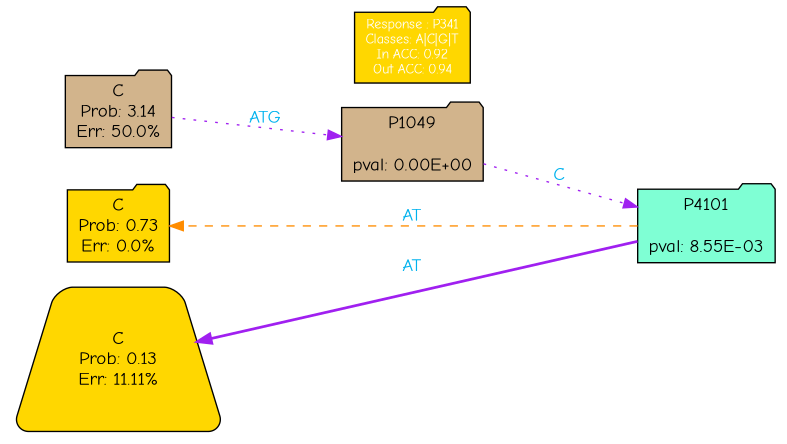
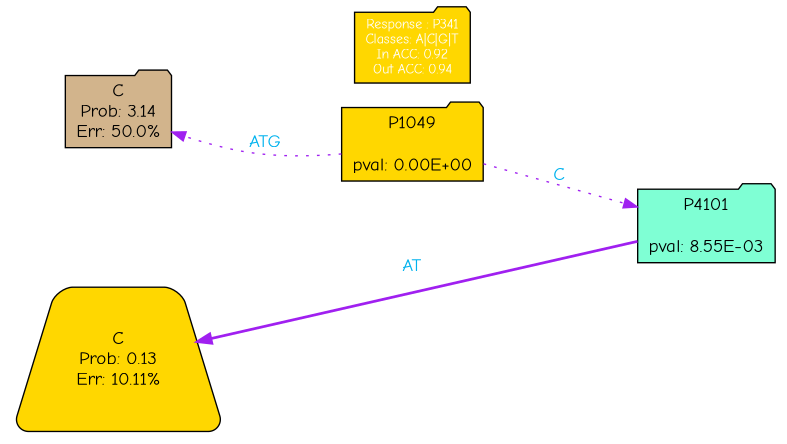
edge "C Prob: 3.14 Err: 50.0%" -> "P1049 pval: 0.00E+00": reversed
node "P1049 pval: 0.00E+00": fillcolor tan -> gold
node "C Prob: 0.73 Err: 0.0%": removed
node "C Prob: 0.13 Err: 11.11%": label "C Prob: 0.13 Err: 11.11%" -> "C Prob: 0.13 Err: 10.11%"
